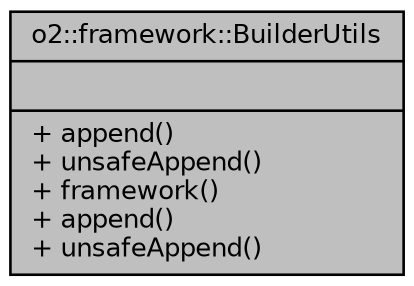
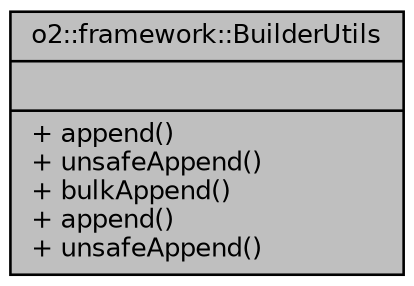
node "o2::framework::BuilderUtils": text "+ framework()" -> "+ bulkAppend()"
